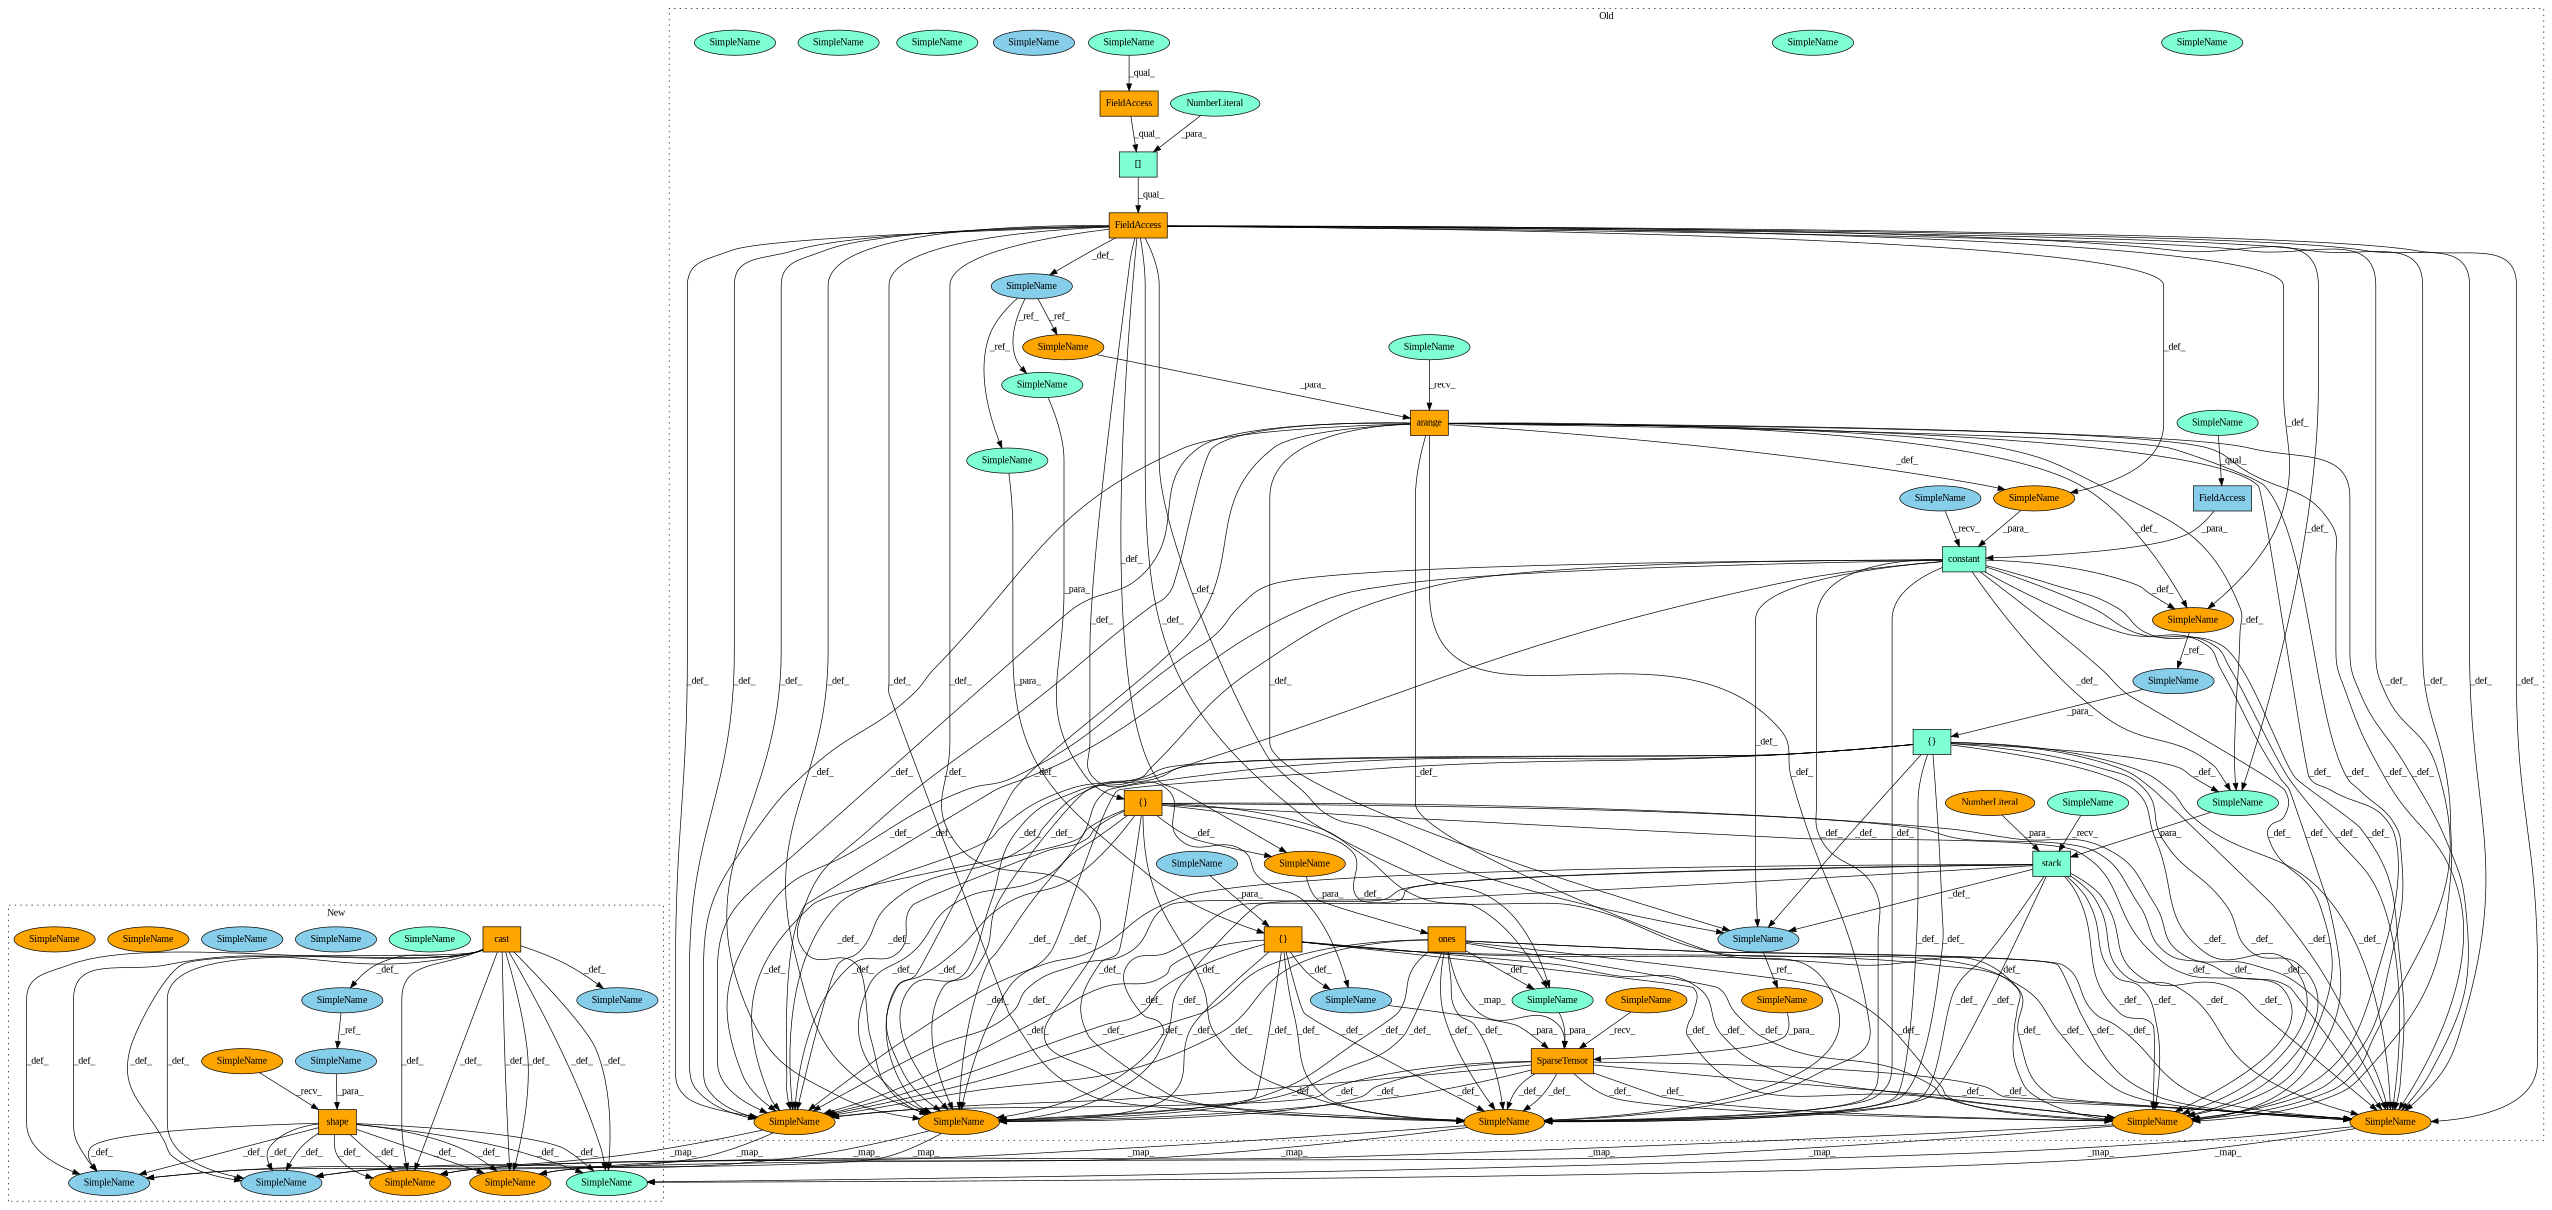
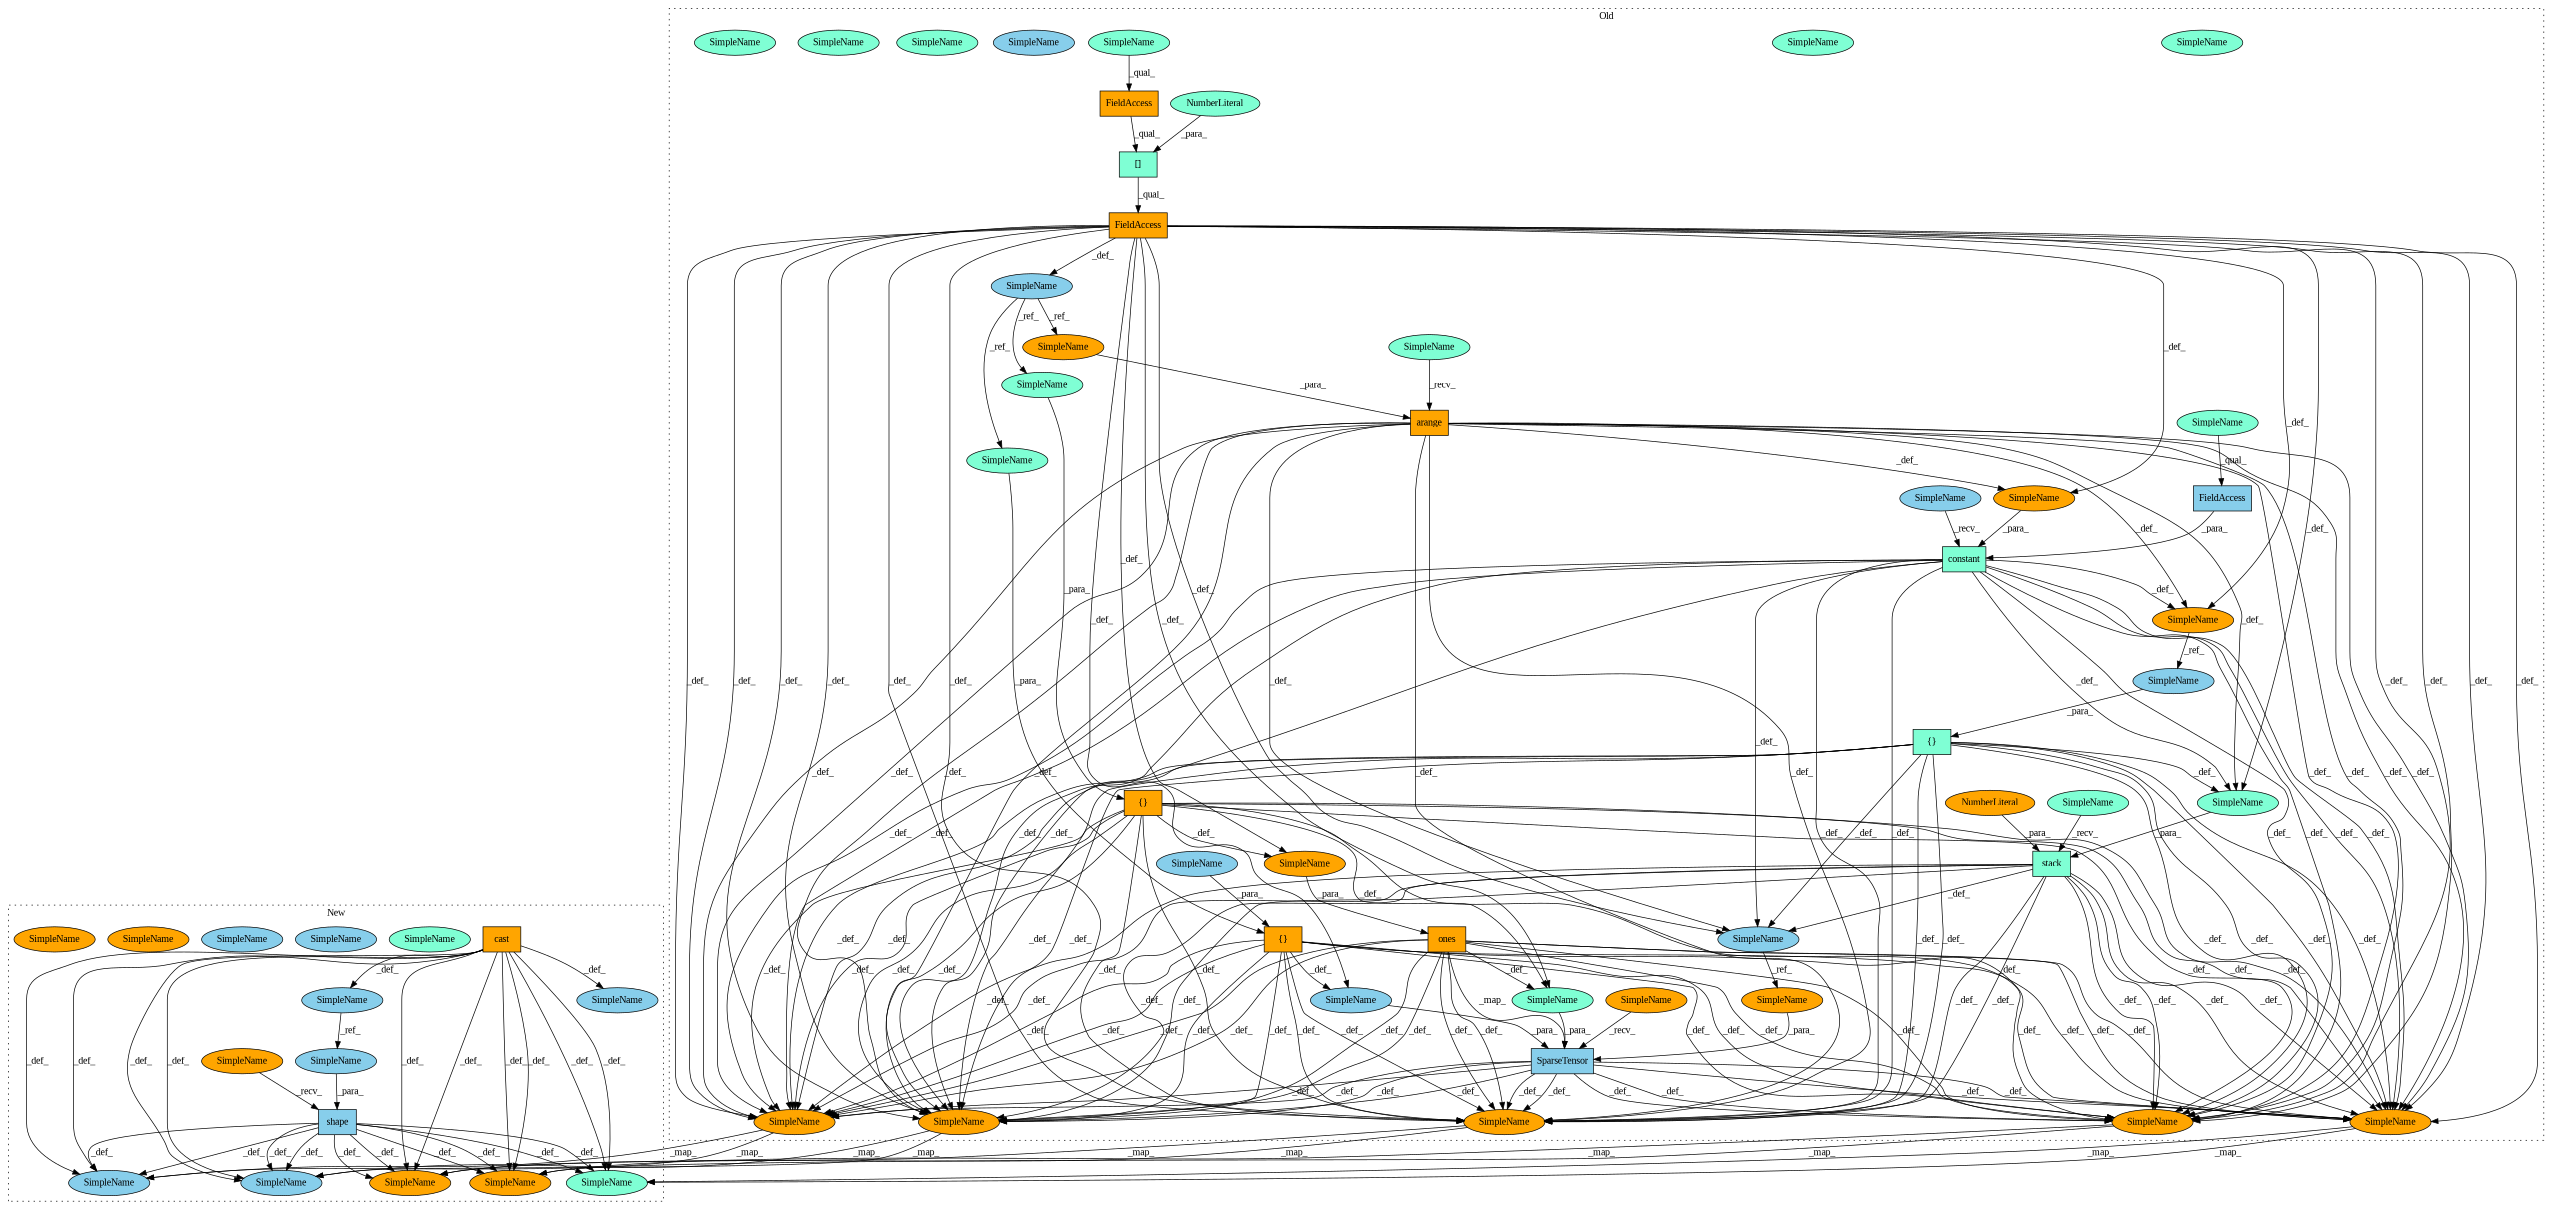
node "SparseTensor": fillcolor orange -> skyblue
node "shape": fillcolor orange -> skyblue
